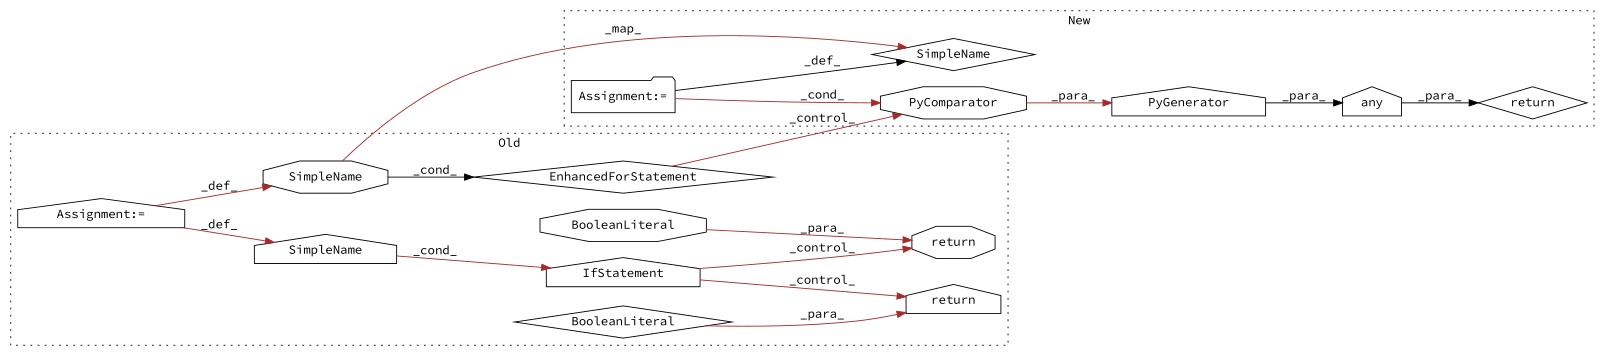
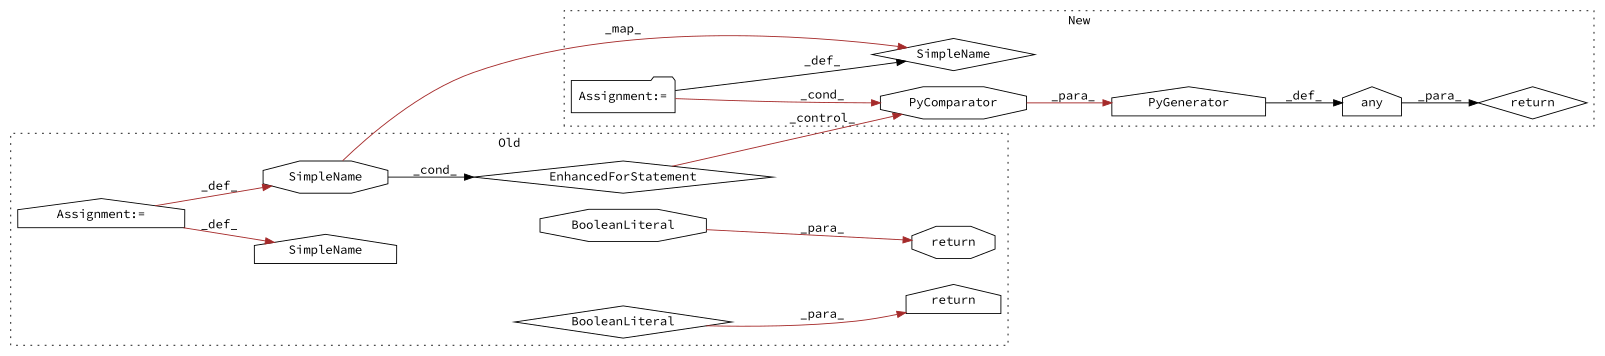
edge "PyGenerator" -> "any": label "_para_" -> "_def_"
node "IfStatement": removed
